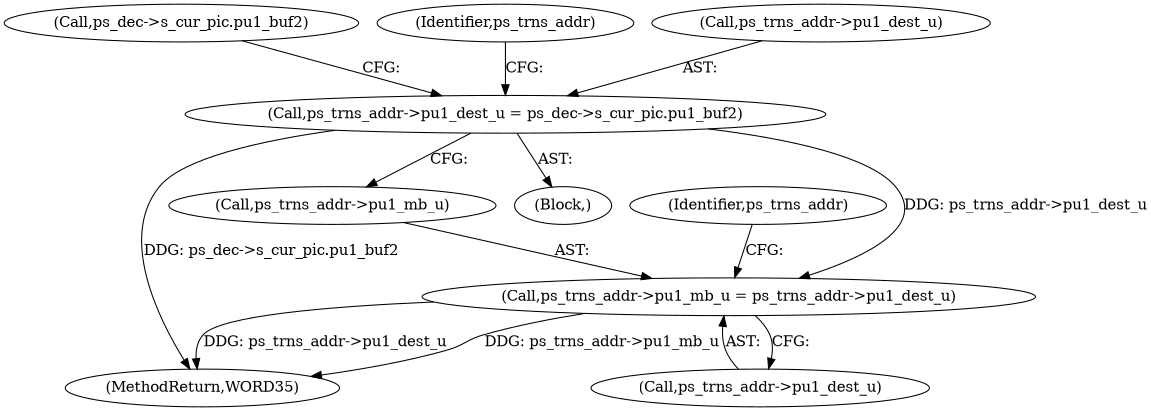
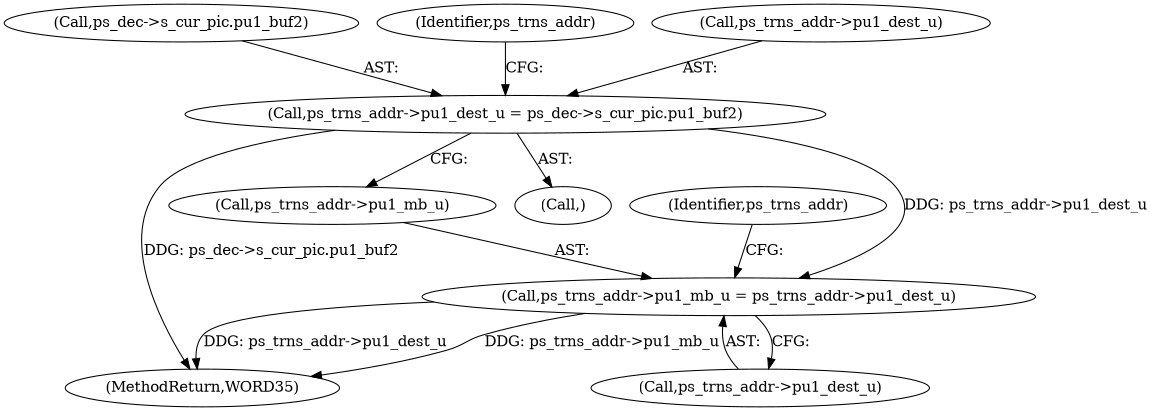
edge "(Call,ps_dec->s_cur_pic.pu1_buf2)" -> "(Call,ps_trns_addr->pu1_dest_u = ps_dec->s_cur_pic.pu1_buf2)": label "CFG: " -> "AST: "
node "(Block,)": label "(Block,)" -> "(Call,)"
